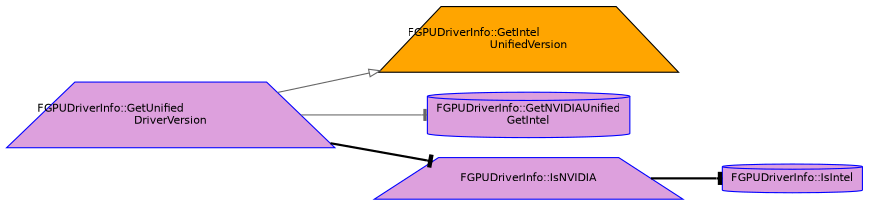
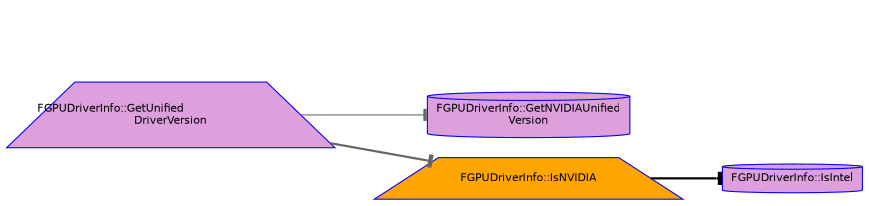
node "FGPUDriverInfo::GetIntel UnifiedVersion": removed
node "FGPUDriverInfo::GetNVIDIAUnified GetIntel": label "FGPUDriverInfo::GetNVIDIAUnified GetIntel" -> "FGPUDriverInfo::GetNVIDIAUnified Version"
edge "FGPUDriverInfo::GetUnified DriverVersion" -> "FGPUDriverInfo::IsNVIDIA": color black -> gray40
node "FGPUDriverInfo::IsNVIDIA": fillcolor plum -> orange
